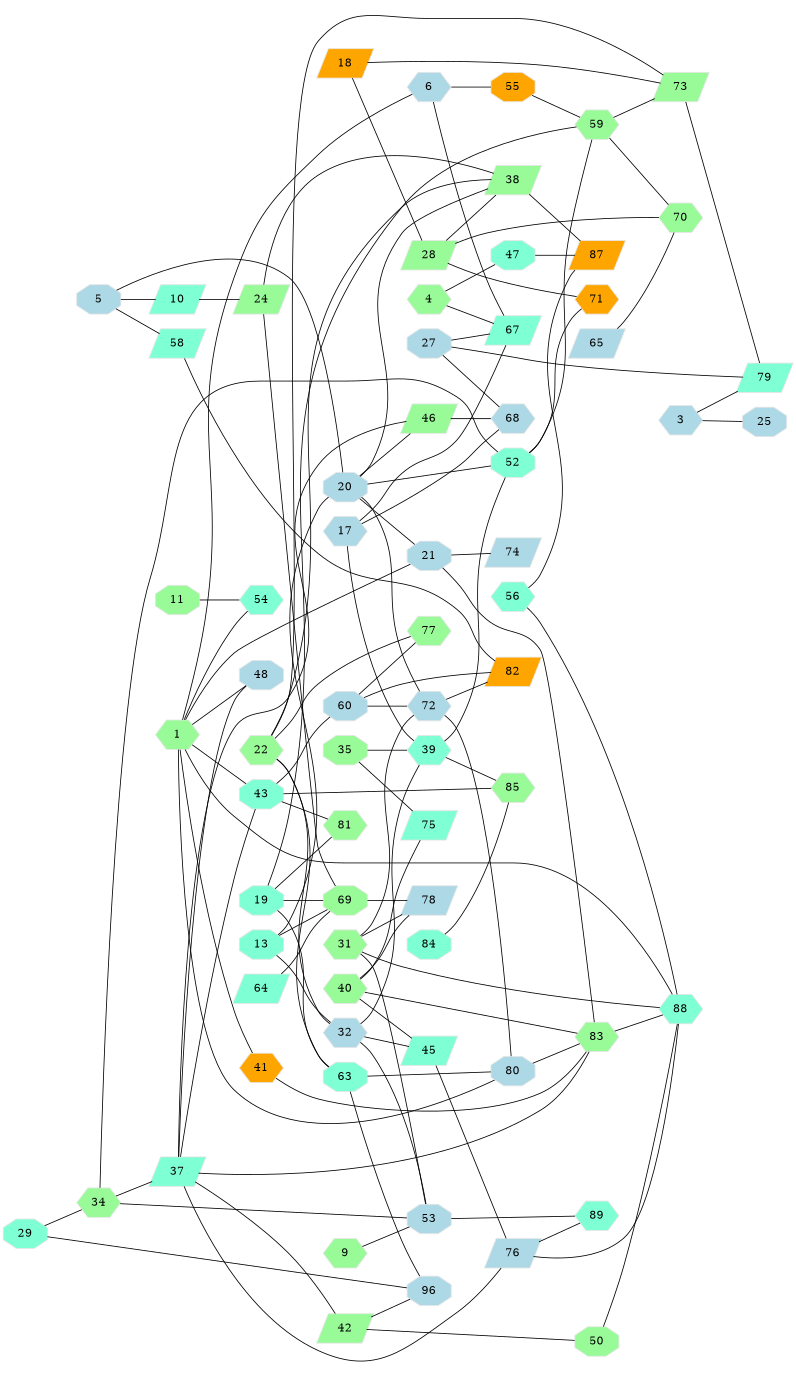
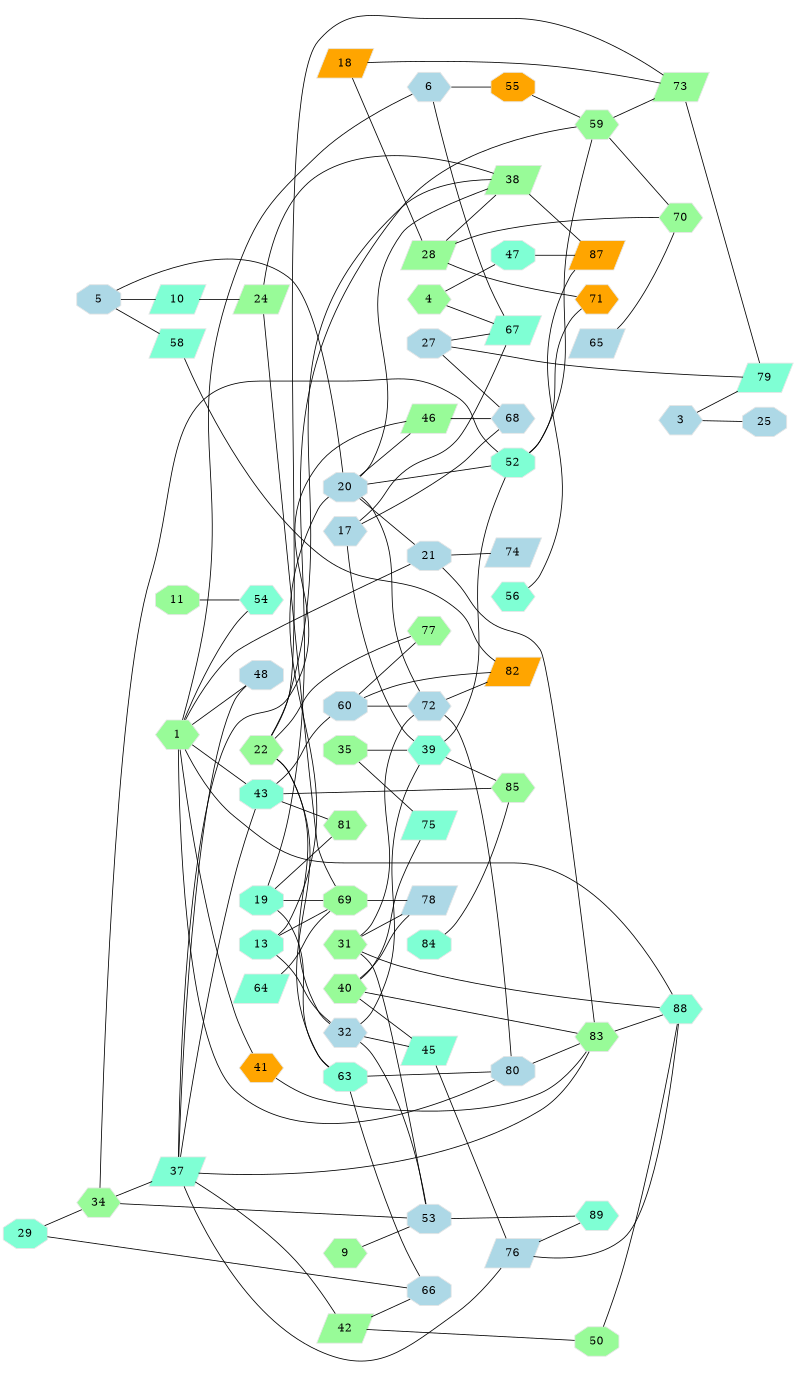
edge "56" -- "88": removed
node "96": label "96" -> "66"
